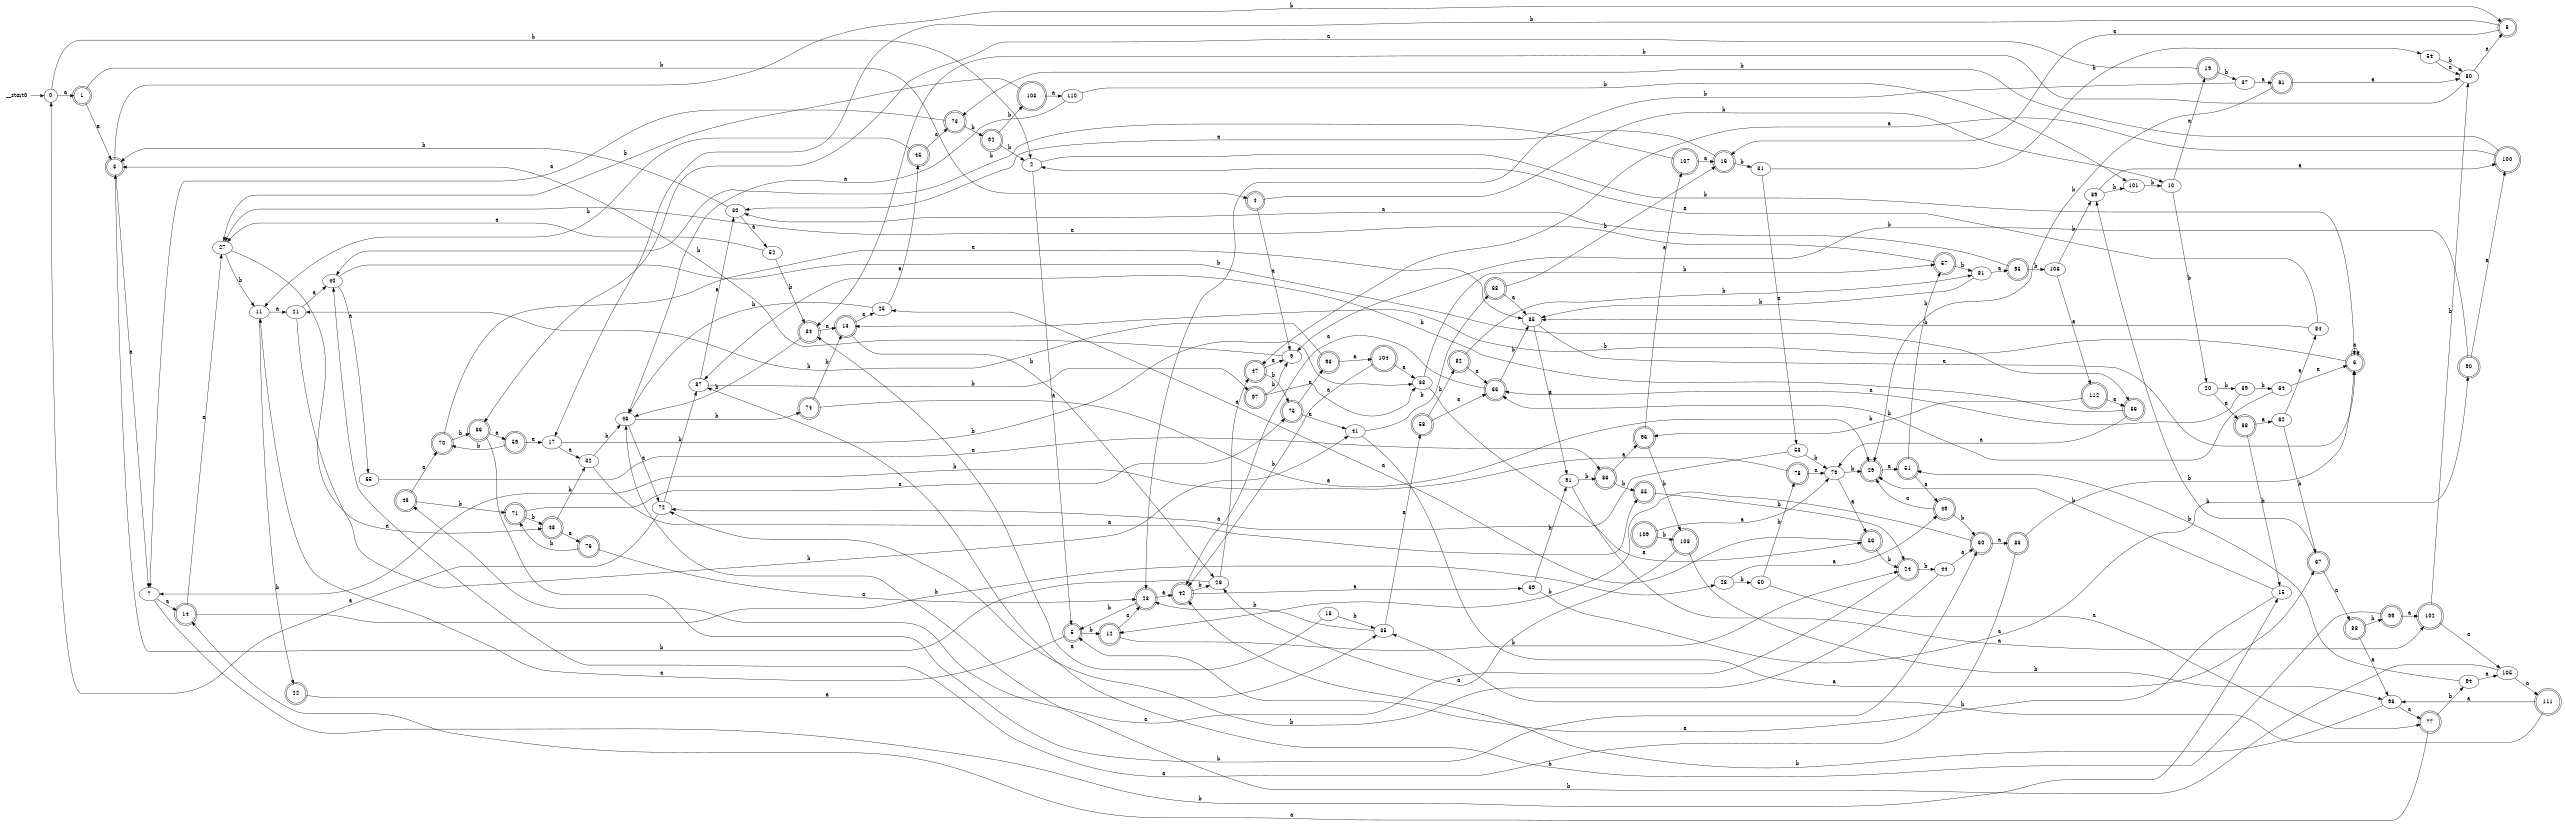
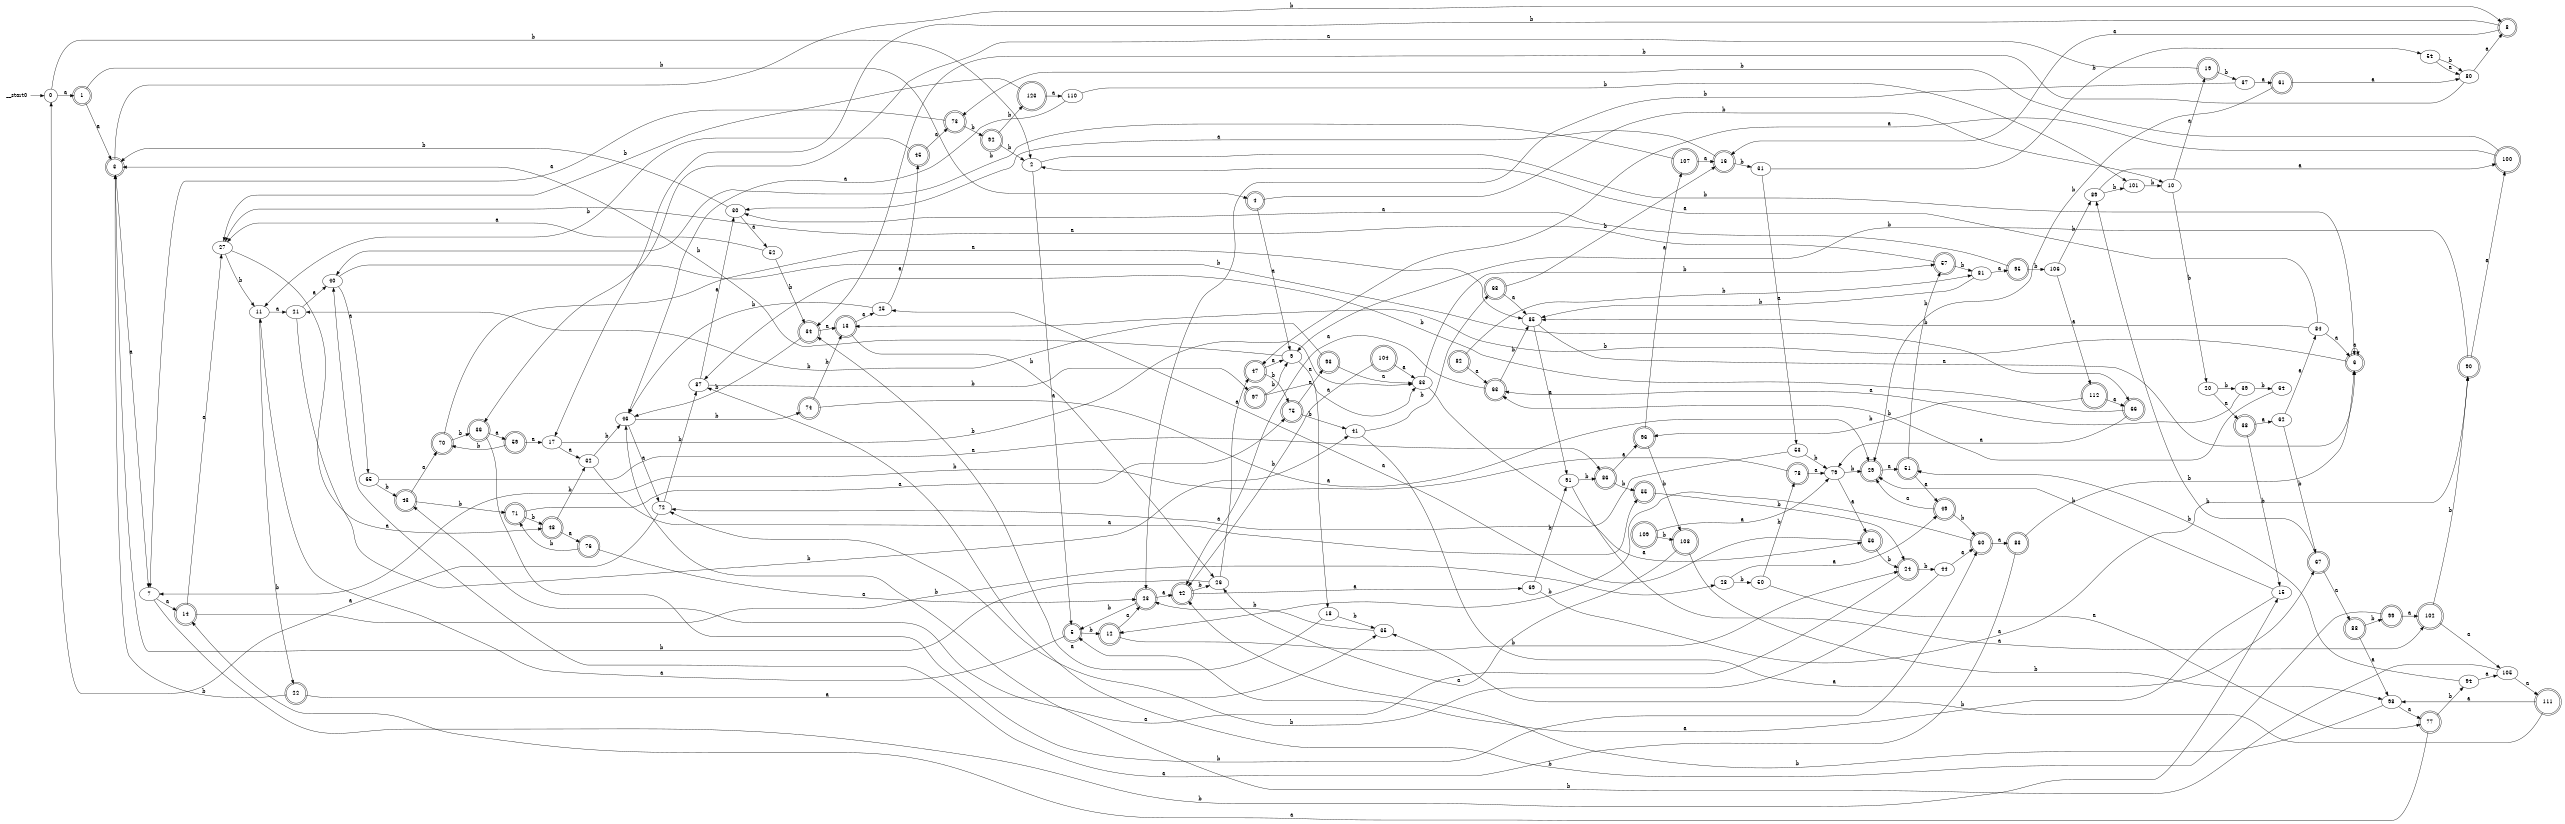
node "103": label "103" -> "123"
edge "102" -> "80": now "102" -> "90"
edge "93" -> "104": now "93" -> "33"
edge "64" -> "6": now "84" -> "6"
edge "75" -> "41": label "a" -> "b"
node "58": removed
edge "9" -> "18": added, label "a"
edge "65" -> "43": added, label "b"
edge "22" -> "3": added, label "b"
